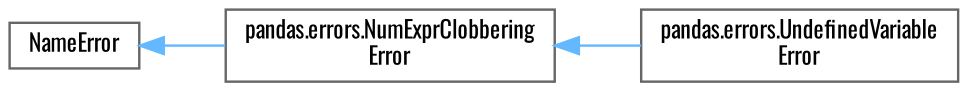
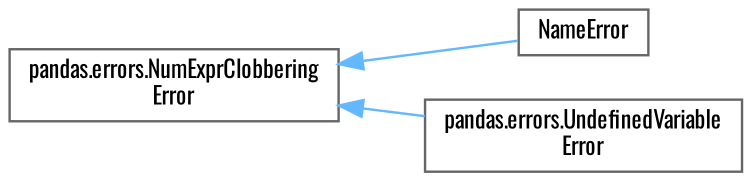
edge "pandas.errors.NumExprClobbering Error" -> "NameError": reversed
